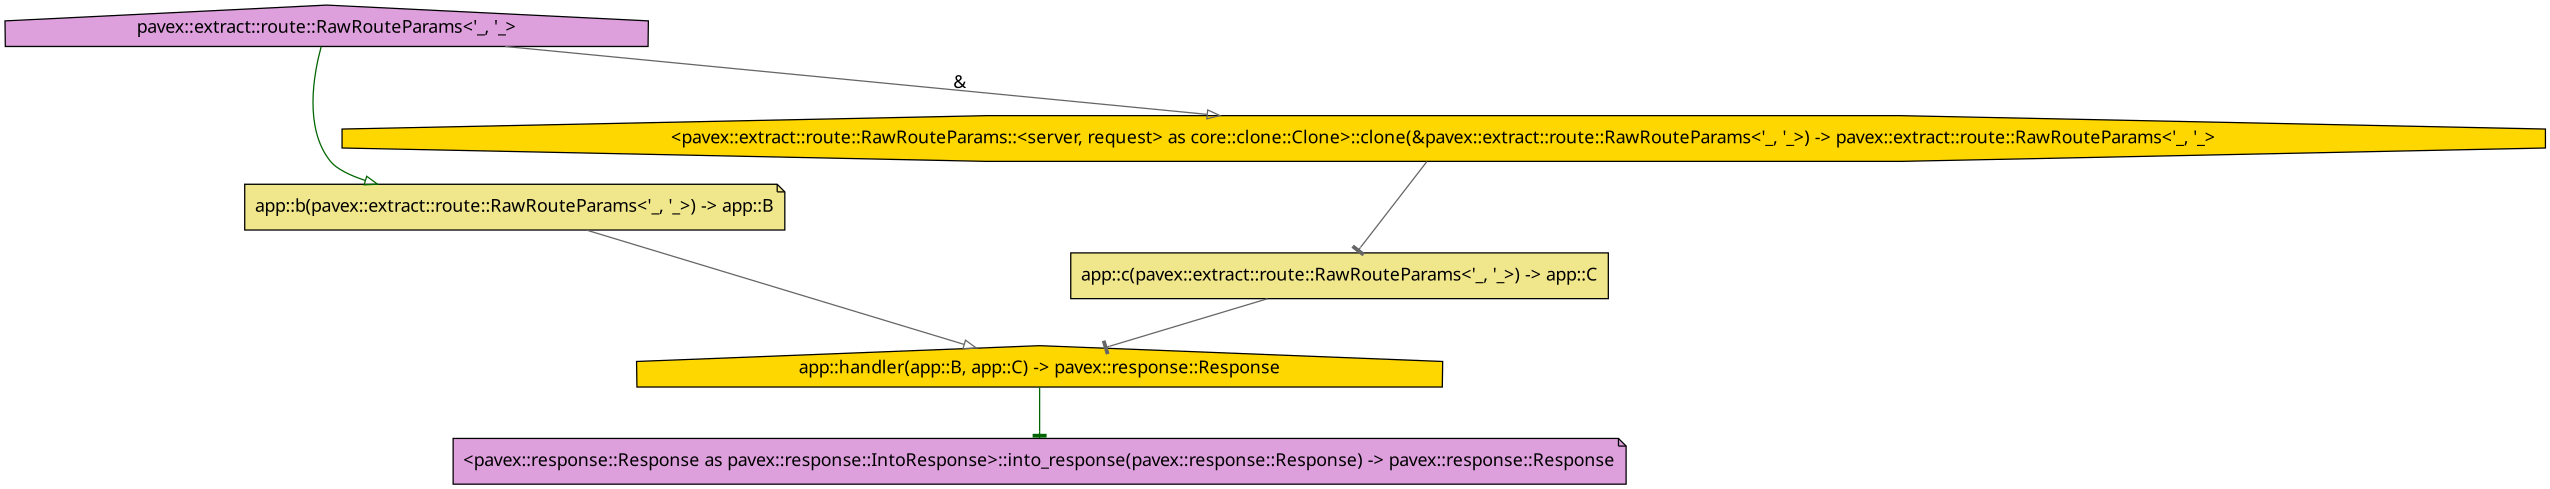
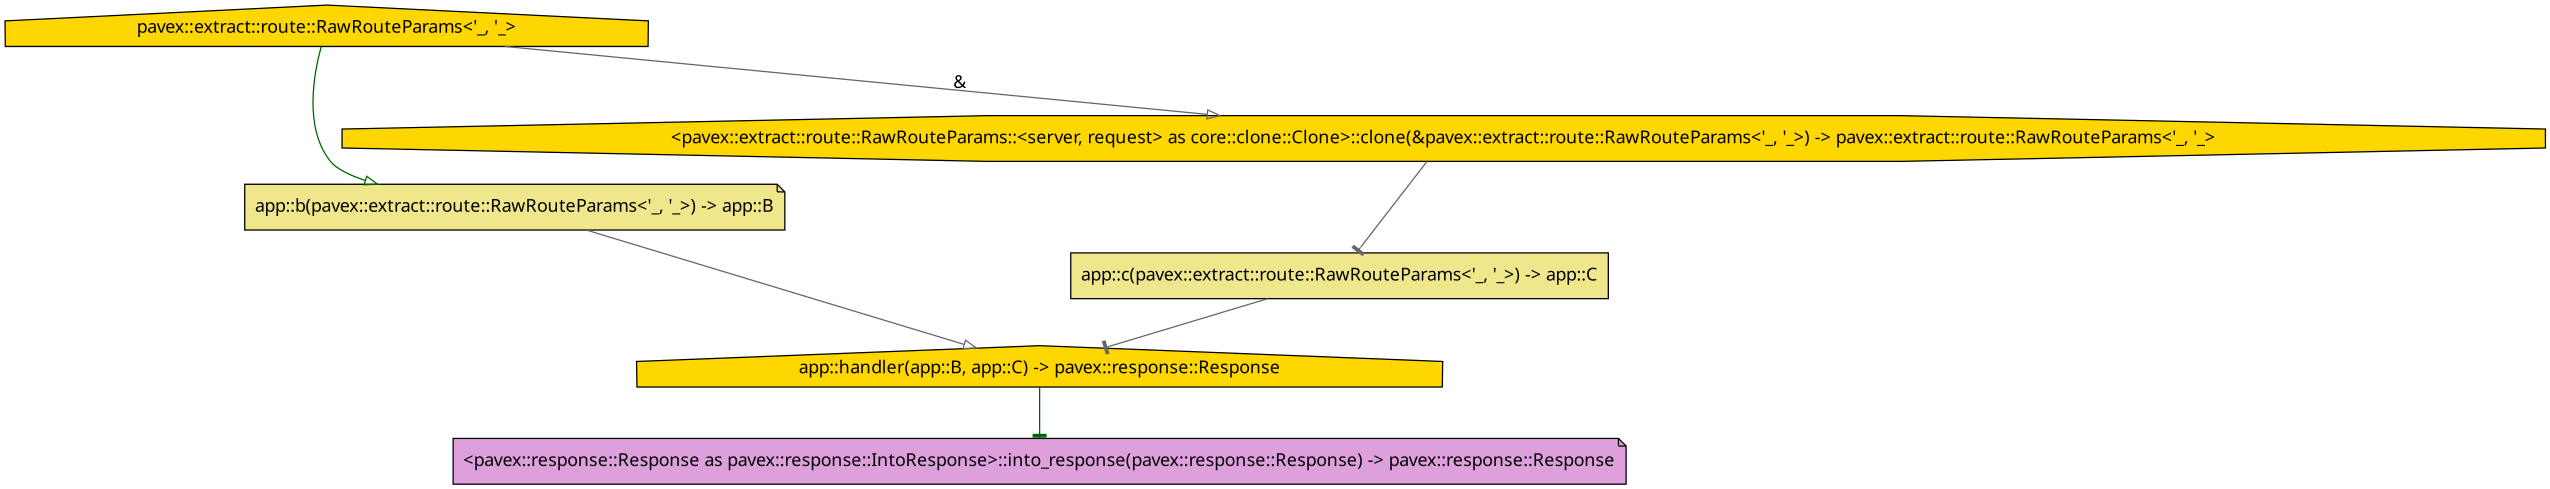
node "pavex::extract::route::RawRouteParams<'_, '_>": fillcolor plum -> gold
